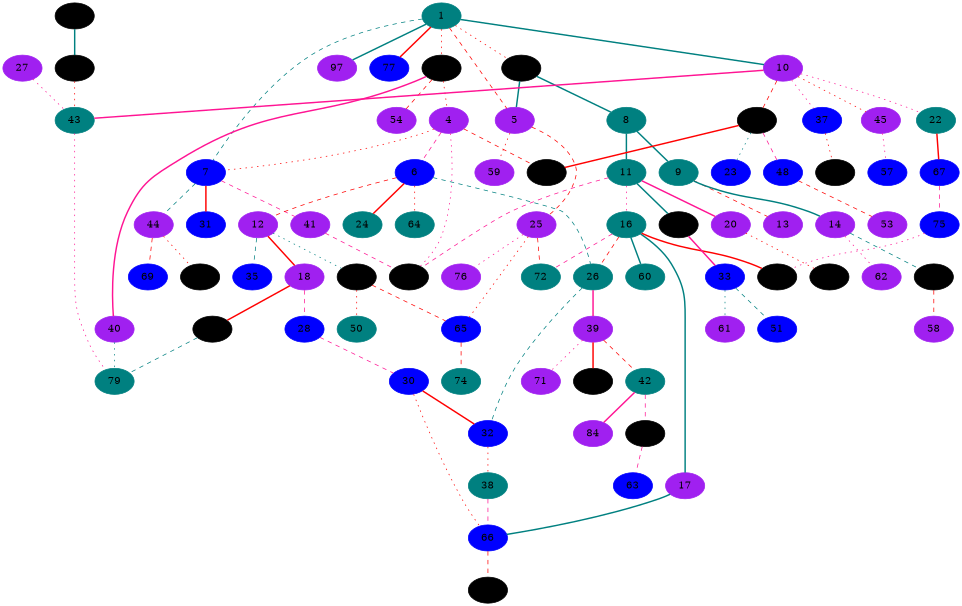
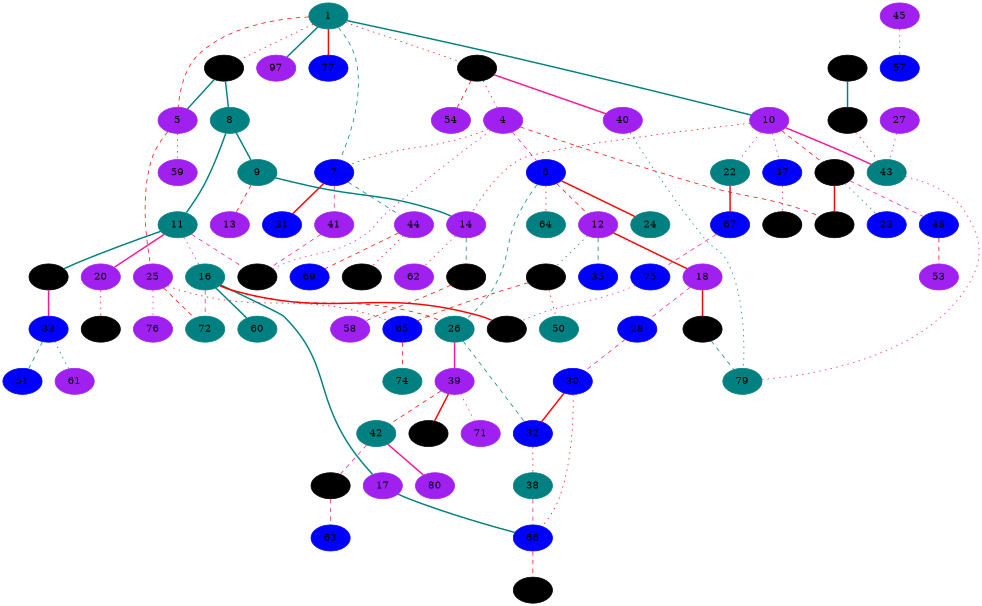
edge "10" -- "45": now "10" -- "14"
node "84": label "84" -> "80"
